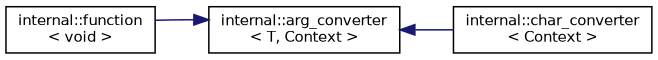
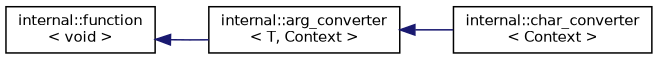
edge "internal::function < void >" -> "internal::arg_converter < T, Context >": reversed
